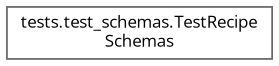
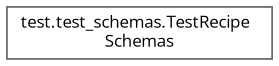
node "tests.test_schemas.TestRecipe Schemas": label "tests.test_schemas.TestRecipe Schemas" -> "test.test_schemas.TestRecipe Schemas"
